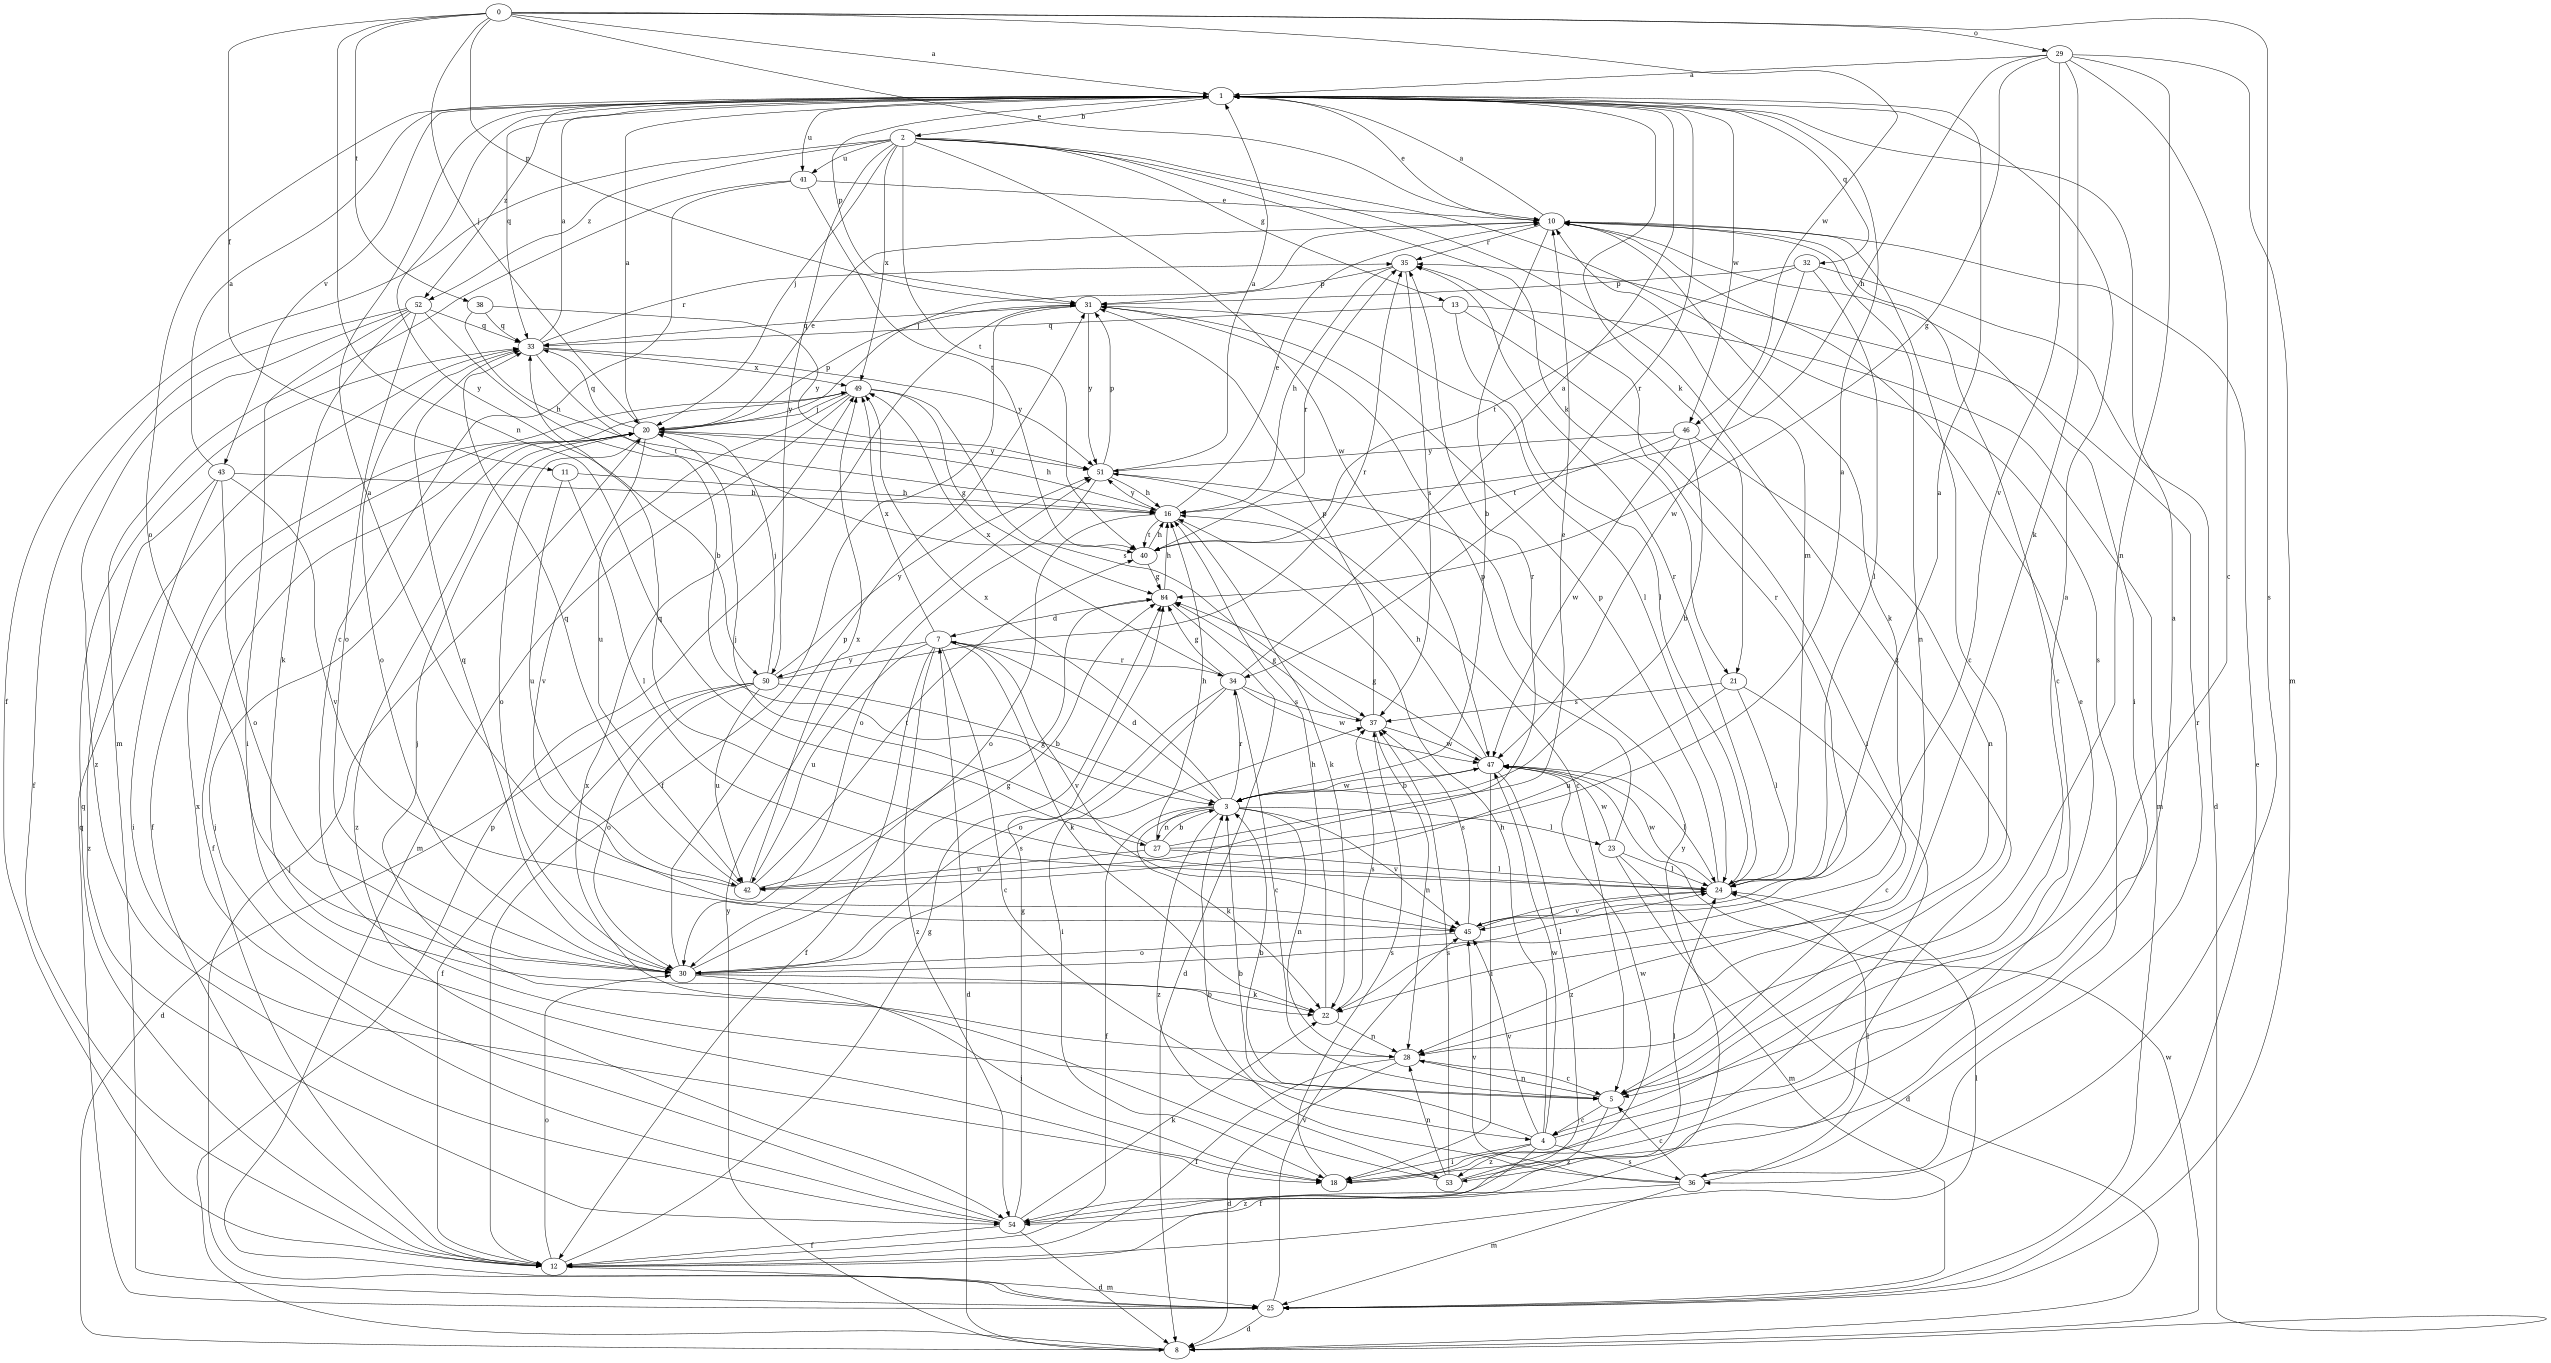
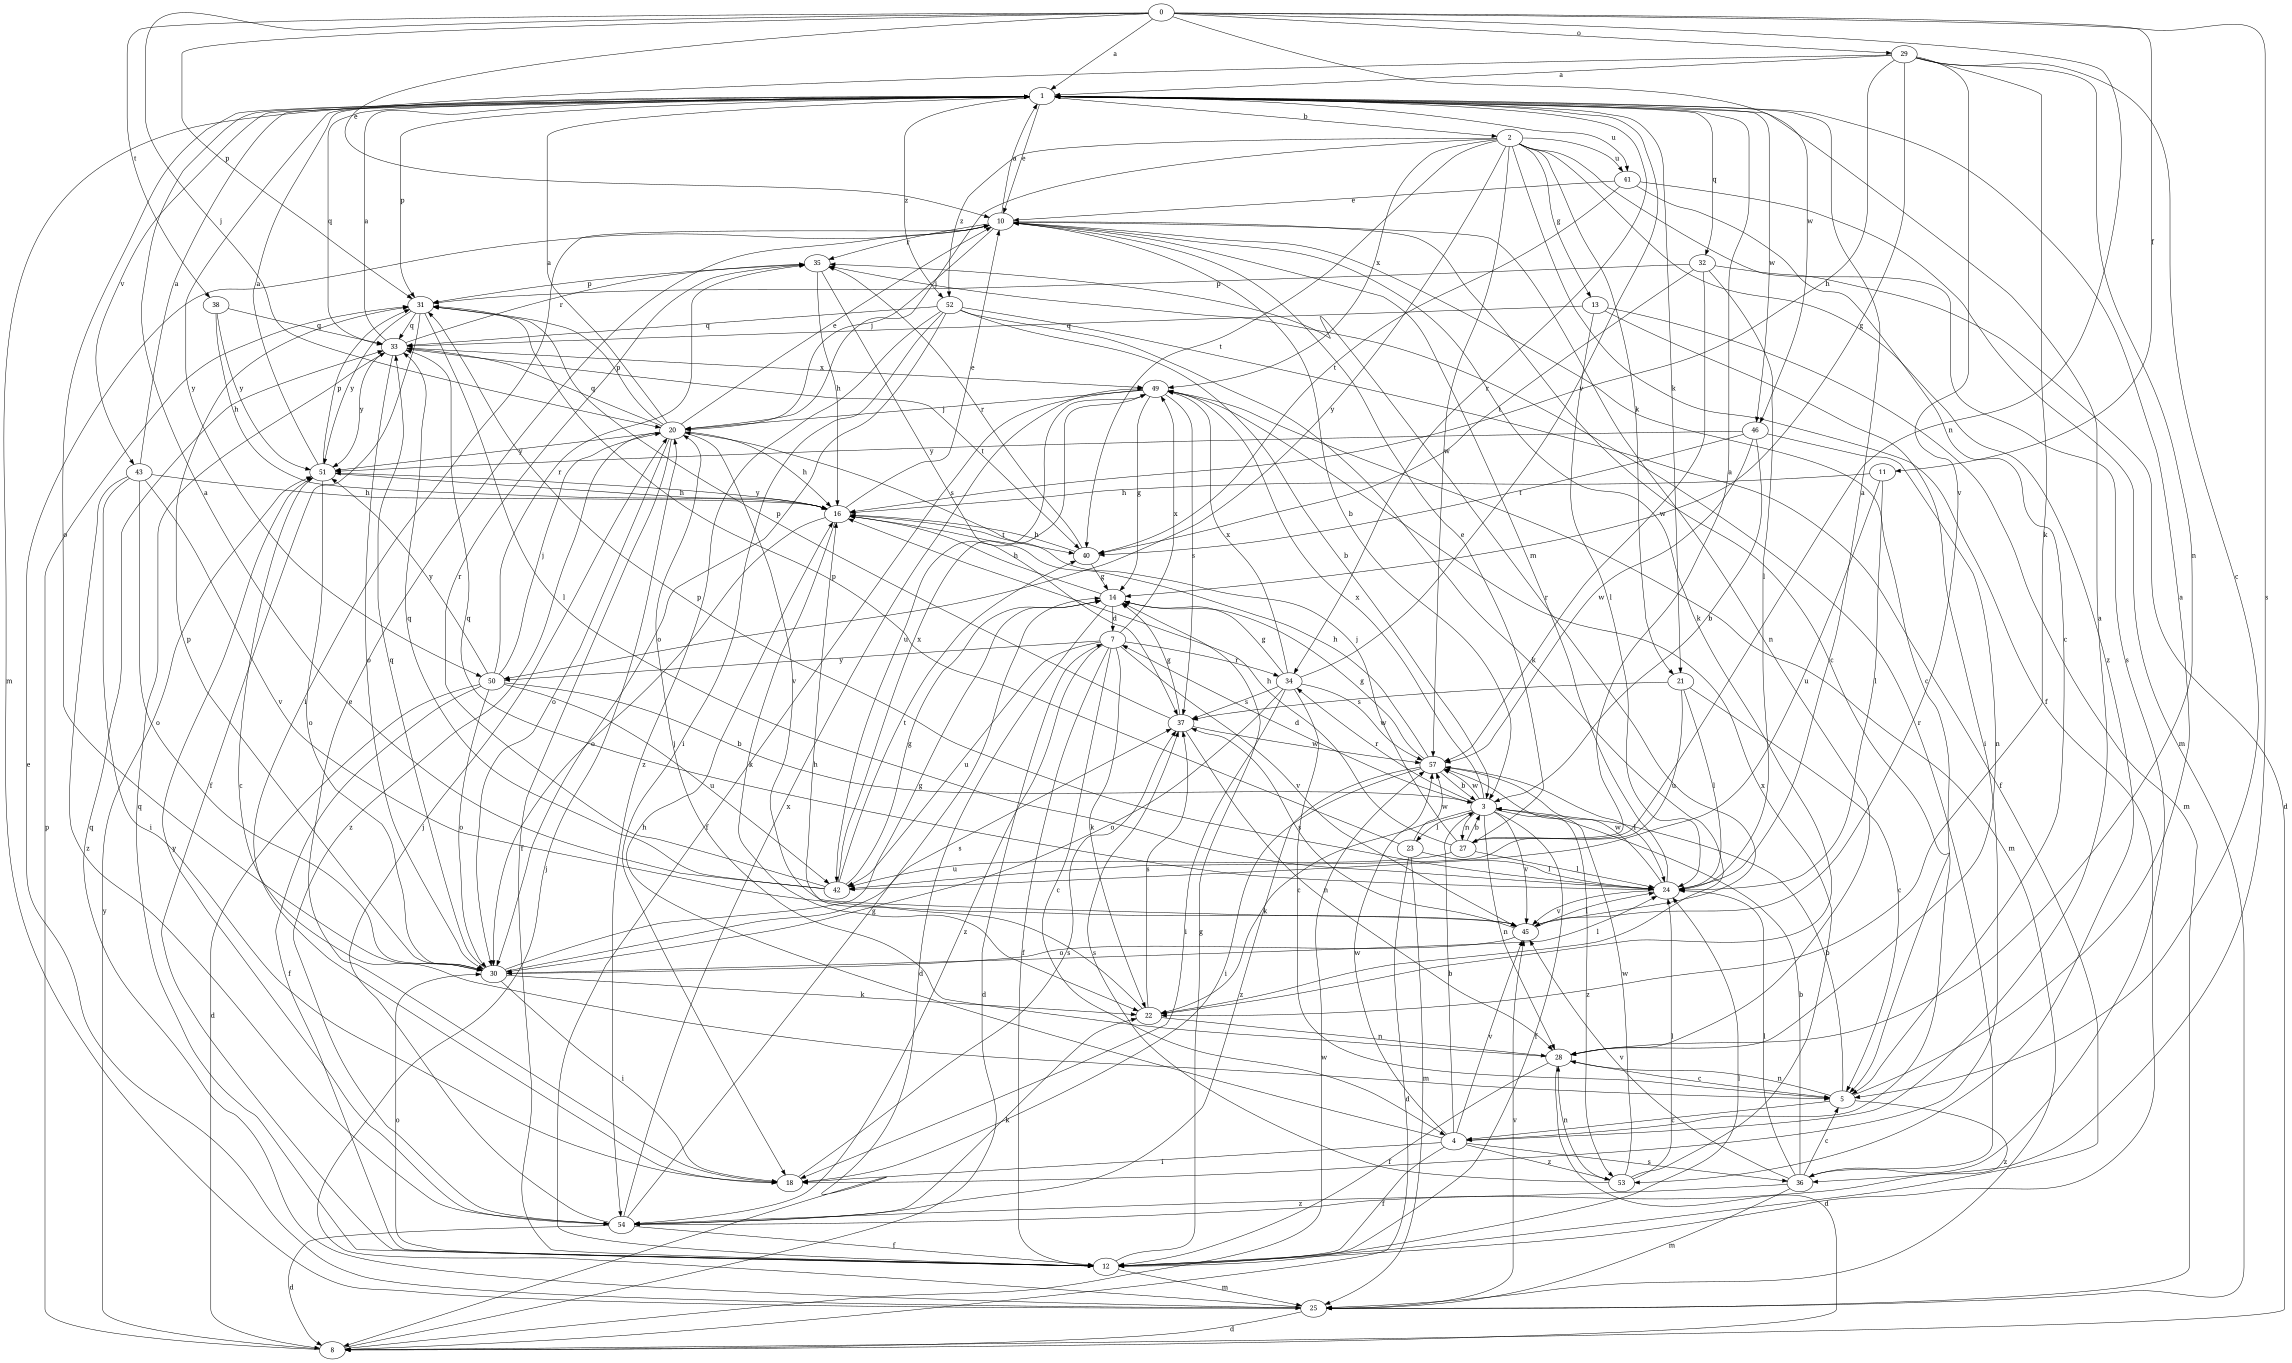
edge "34" -> "1": label "a" -> "v"
edge "24" -> "35": removed, label "r"
node "84": label "84" -> "14"
node "47": label "47" -> "57"
